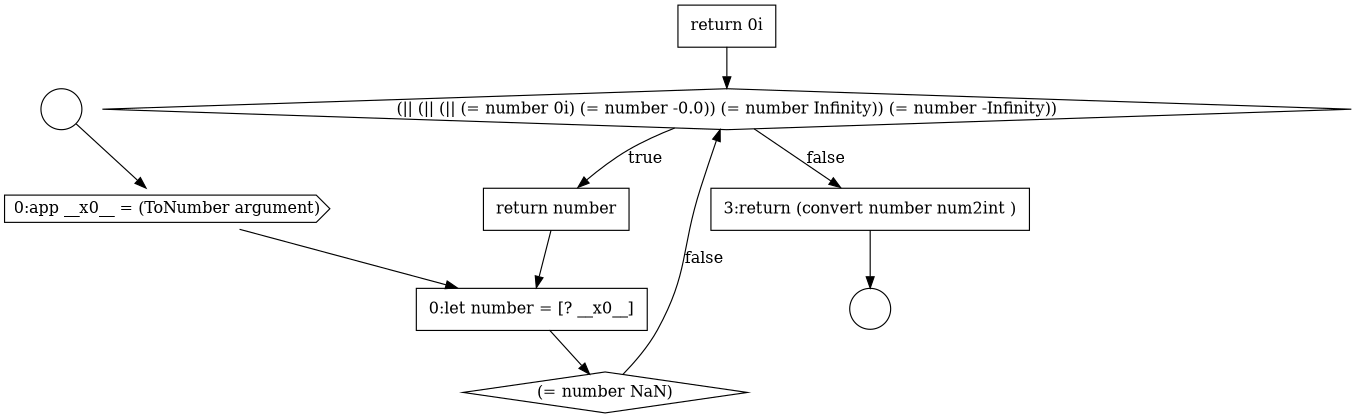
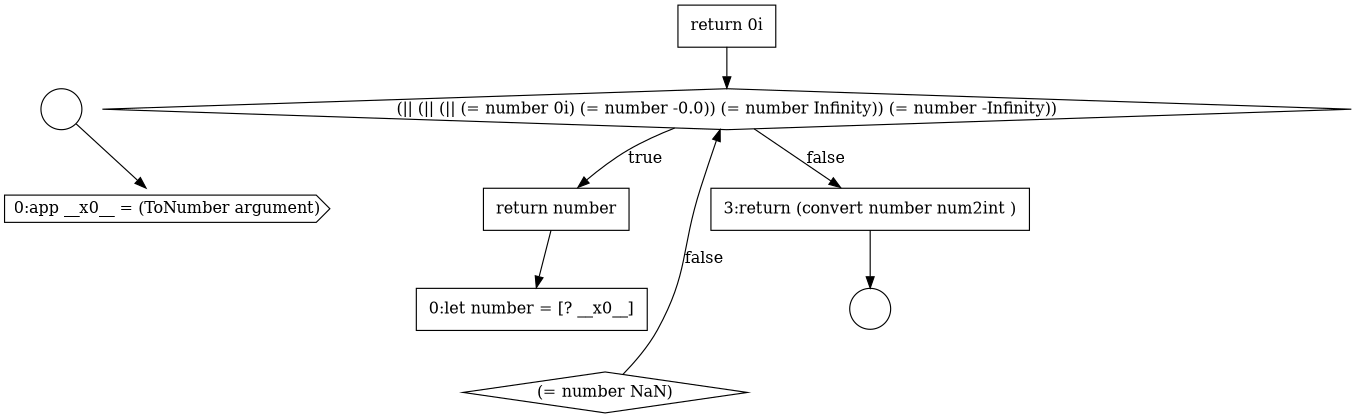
edge "0:app __x0__ = (ToNumber argument)" -> "0:let number = [? __x0__]": removed
edge "0:let number = [? __x0__]" -> "(= number NaN)": removed
